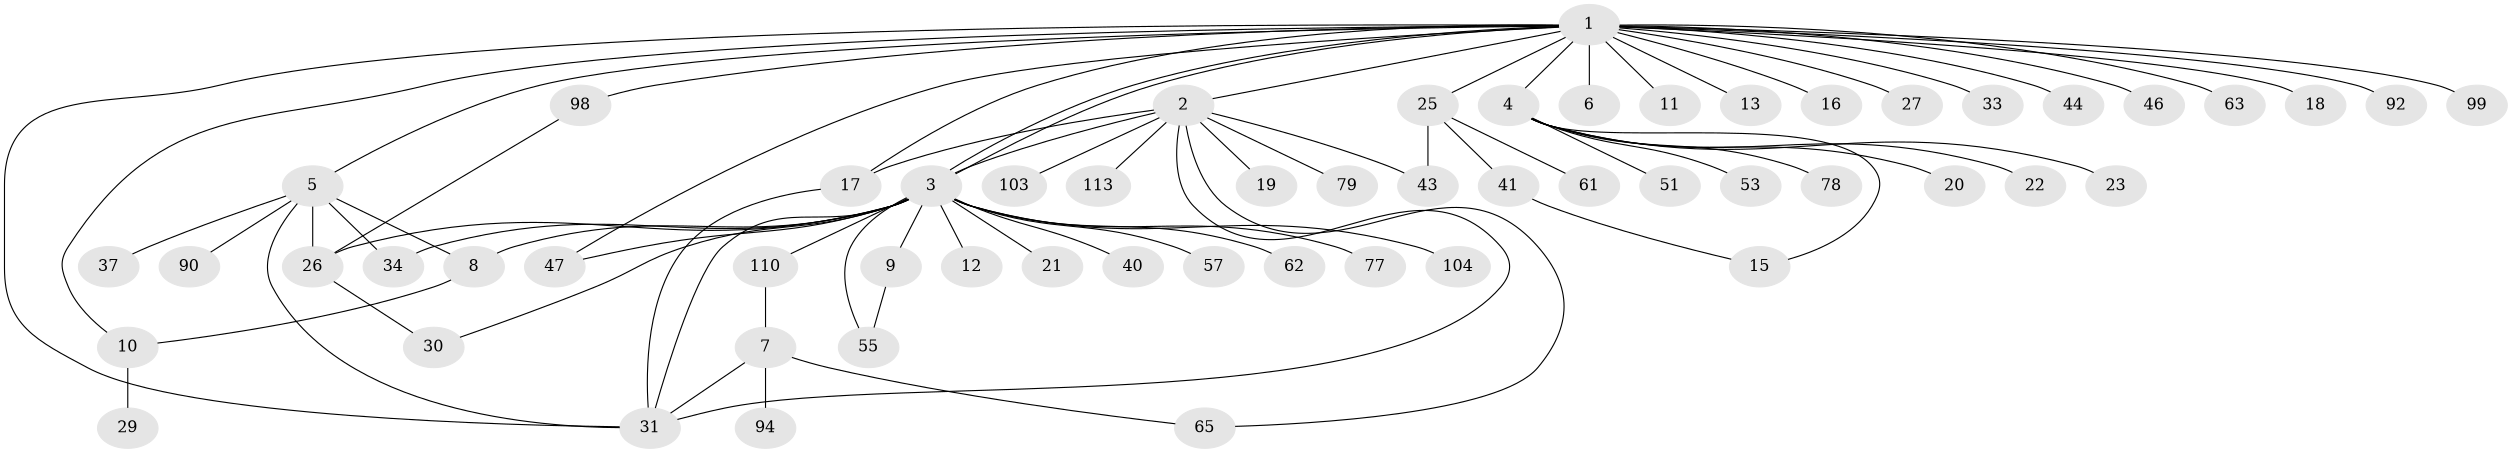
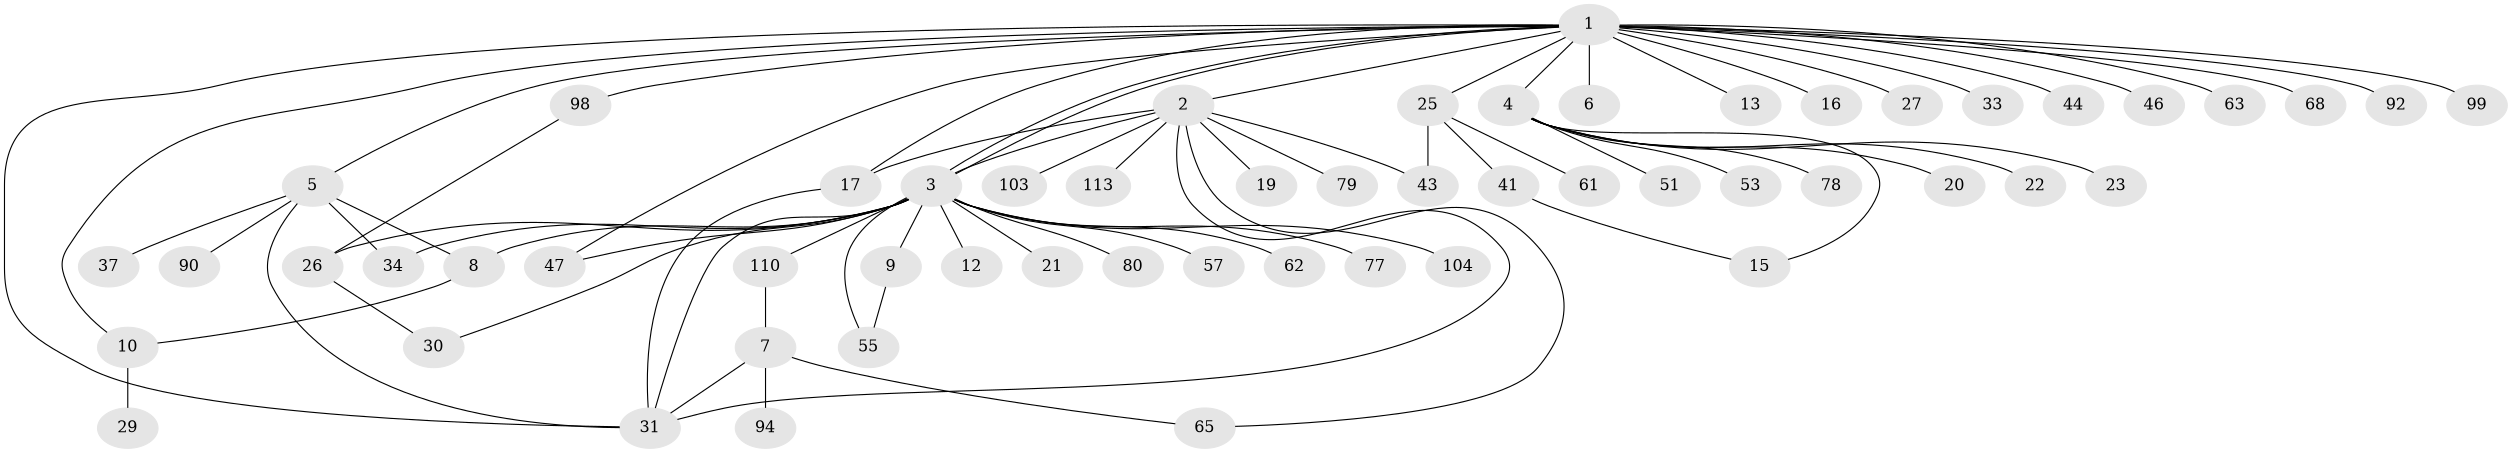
node "11": removed
node "18": label "18" -> "68"
edge "5" -- "26": removed
node "40": label "40" -> "80"
